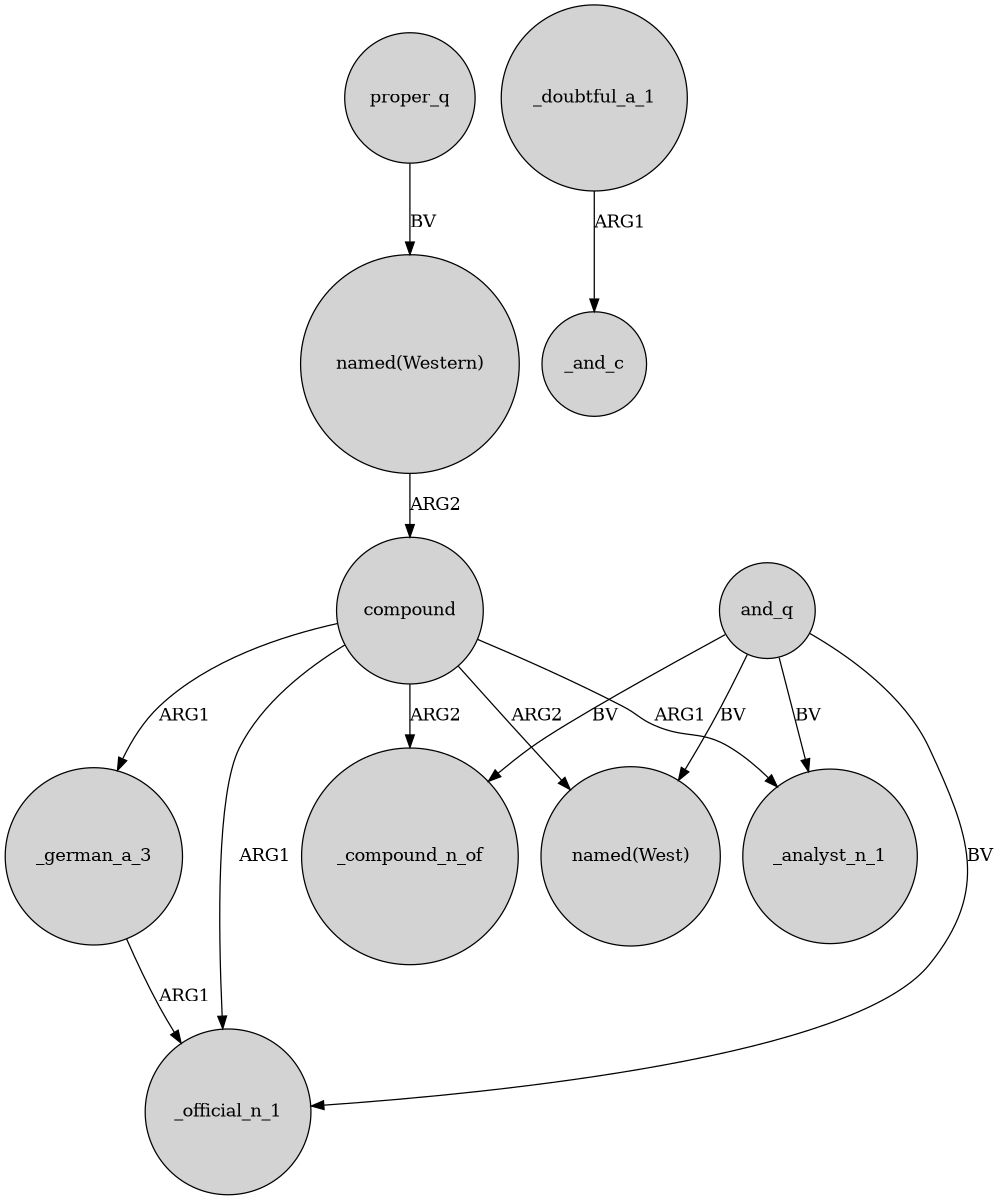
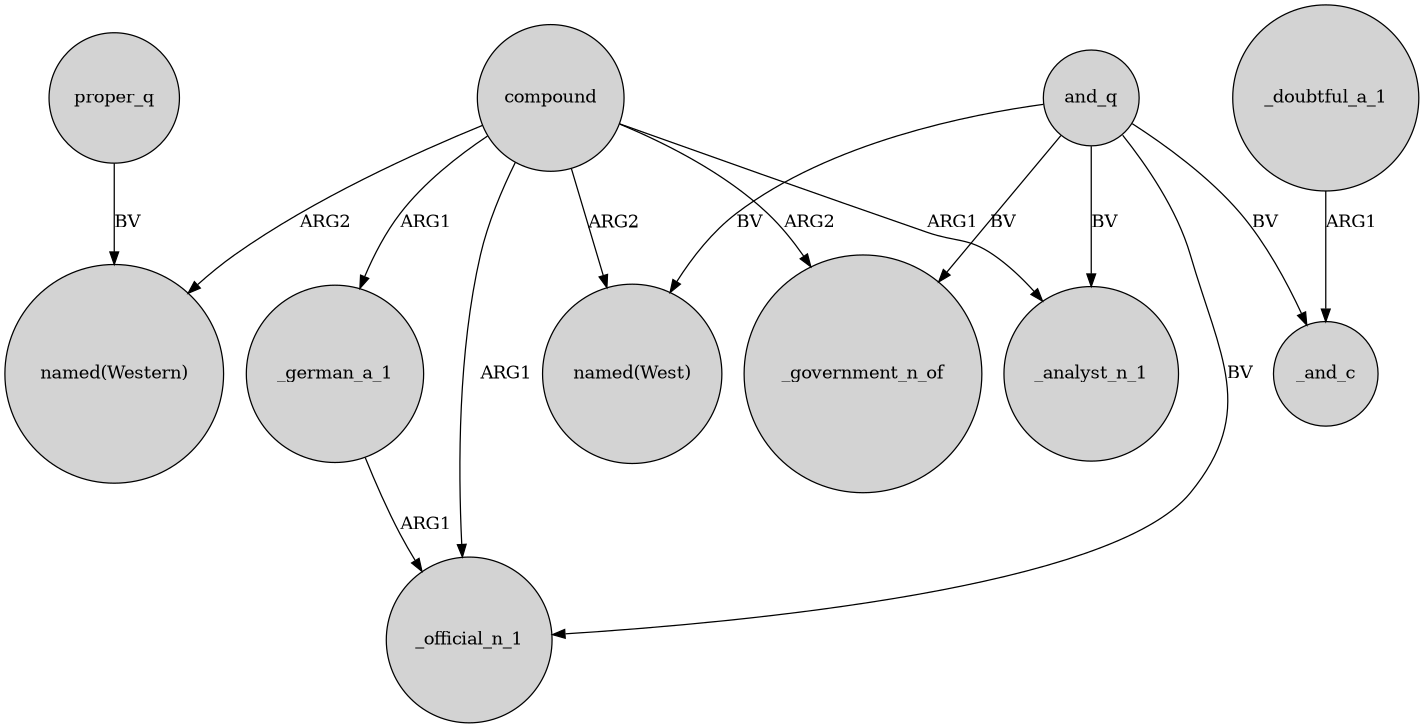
edge "and_q" -> "_and_c": added, label "BV"
edge "named(Western)" -> "compound": reversed
node "_german_a_3": label "_german_a_3" -> "_german_a_1"
node "_compound_n_of": label "_compound_n_of" -> "_government_n_of"
